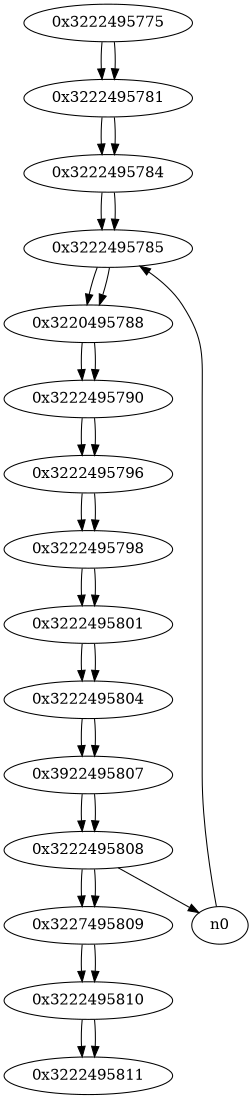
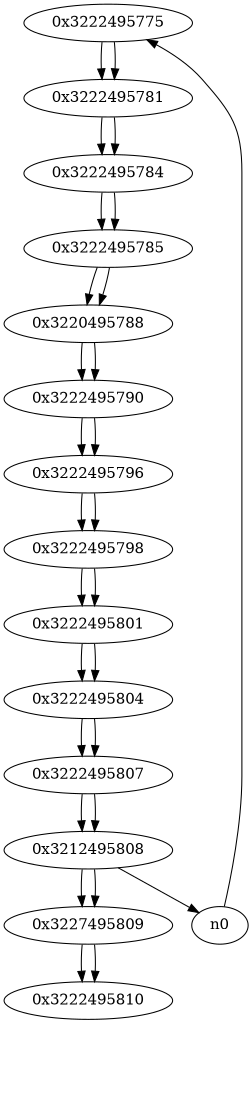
edge "n0" -> "0x3222495785": now "n0" -> "0x3222495775"
node "0x3922495807": label "0x3922495807" -> "0x3222495807"
node "0x3222495808": label "0x3222495808" -> "0x3212495808"
node "0x3222495811": removed
